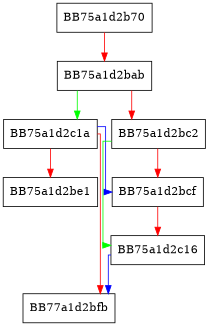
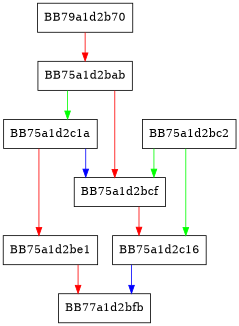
node "BB75a1d2b70": label "BB75a1d2b70" -> "BB79a1d2b70"
edge "BB75a1d2bab" -> "BB75a1d2bc2": now "BB75a1d2bab" -> "BB75a1d2bcf"
edge "BB75a1d2bc2" -> "BB75a1d2bcf": color red -> green
edge "BB75a1d2c1a" -> "BB77a1d2bfb": now "BB75a1d2be1" -> "BB77a1d2bfb"
